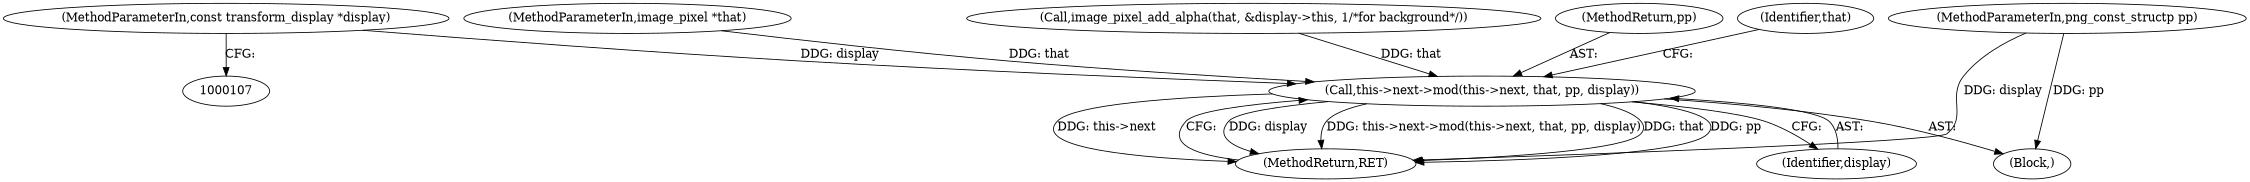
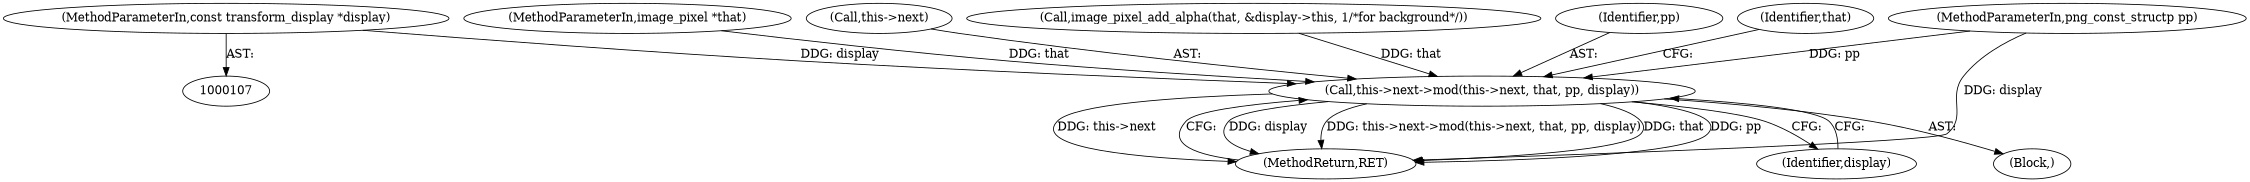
node "(Call,this->next)": added
node "(MethodReturn,pp)": label "(MethodReturn,pp)" -> "(Identifier,pp)"
edge "(MethodParameterIn,const transform_display *display)" -> "1000107": label "CFG: " -> "AST: "
edge "(MethodParameterIn,png_const_structp pp)" -> "(Block,)": now "(MethodParameterIn,png_const_structp pp)" -> "(Call,this->next->mod(this->next, that, pp, display))"
edge "(Identifier,display)" -> "(Call,this->next->mod(this->next, that, pp, display))": label "AST: " -> "CFG: "
